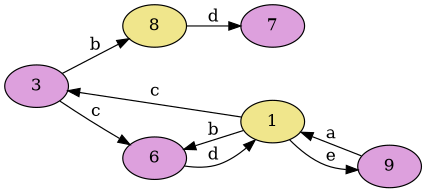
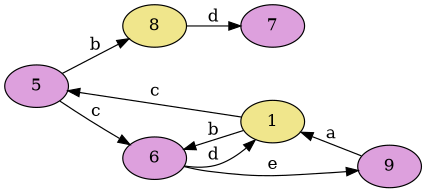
node "3": label "3" -> "5"
edge "1" -> "9": now "6" -> "9"
